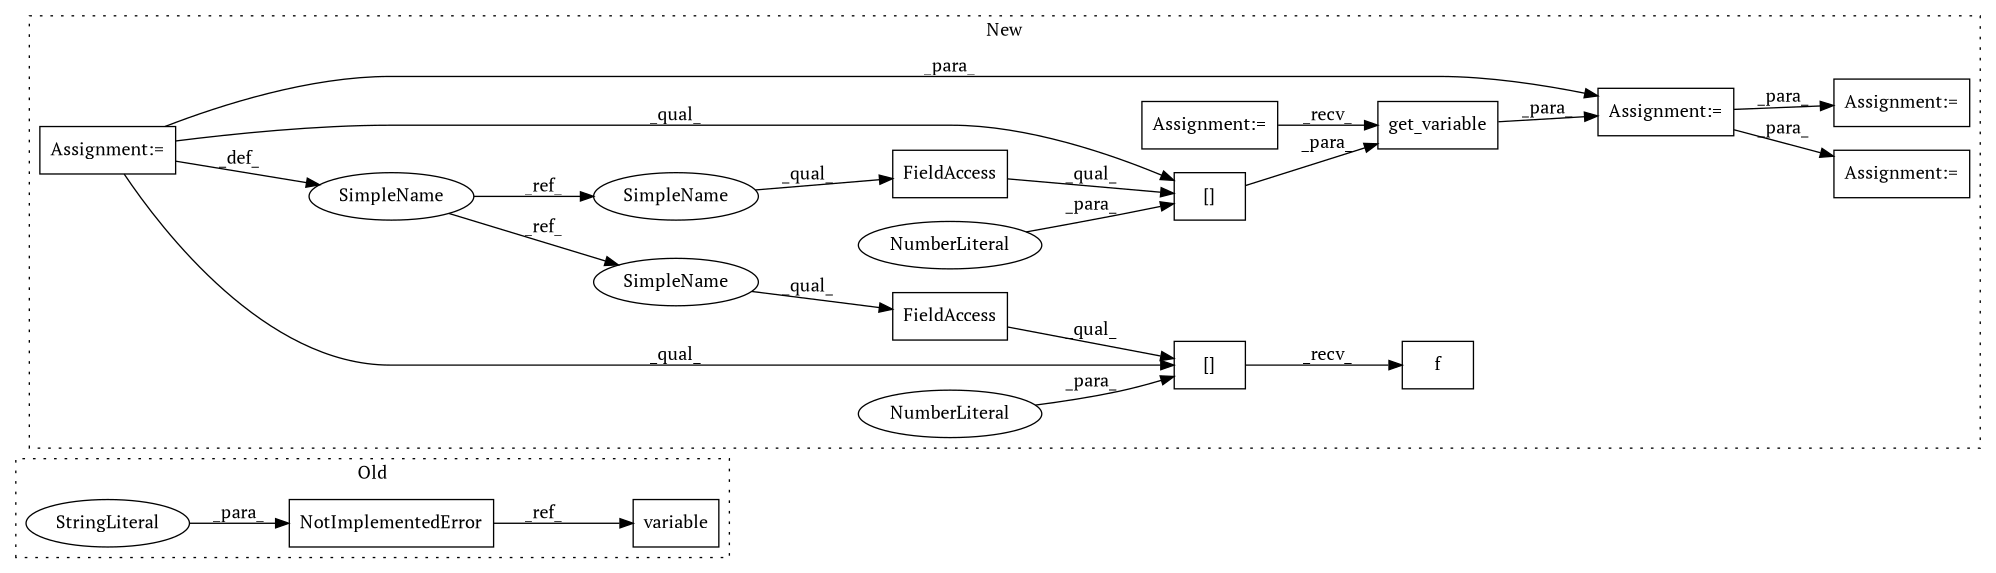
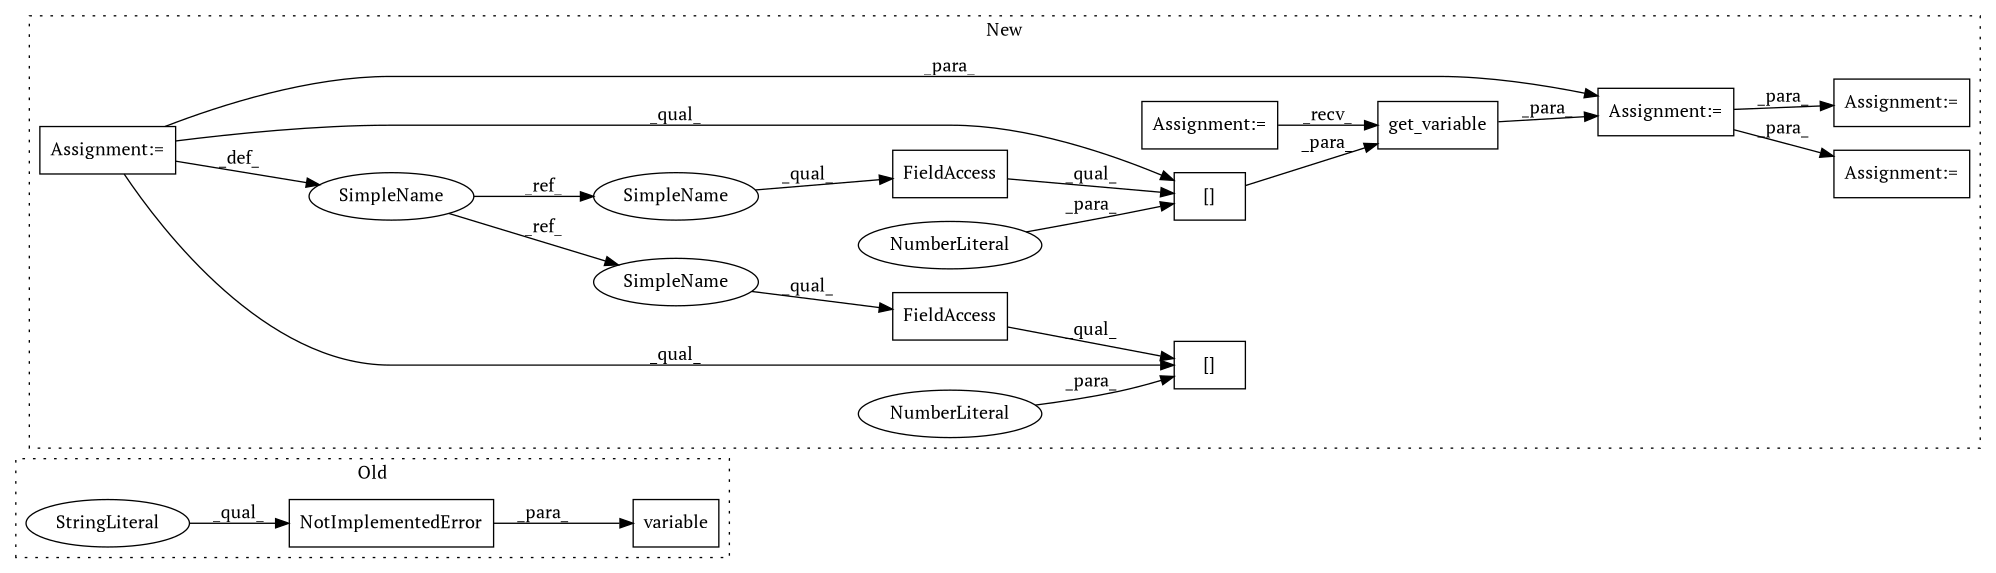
node "f": removed
edge "StringLiteral" -> "NotImplementedError": label "_para_" -> "_qual_"
edge "NotImplementedError" -> "variable": label "_ref_" -> "_para_"
